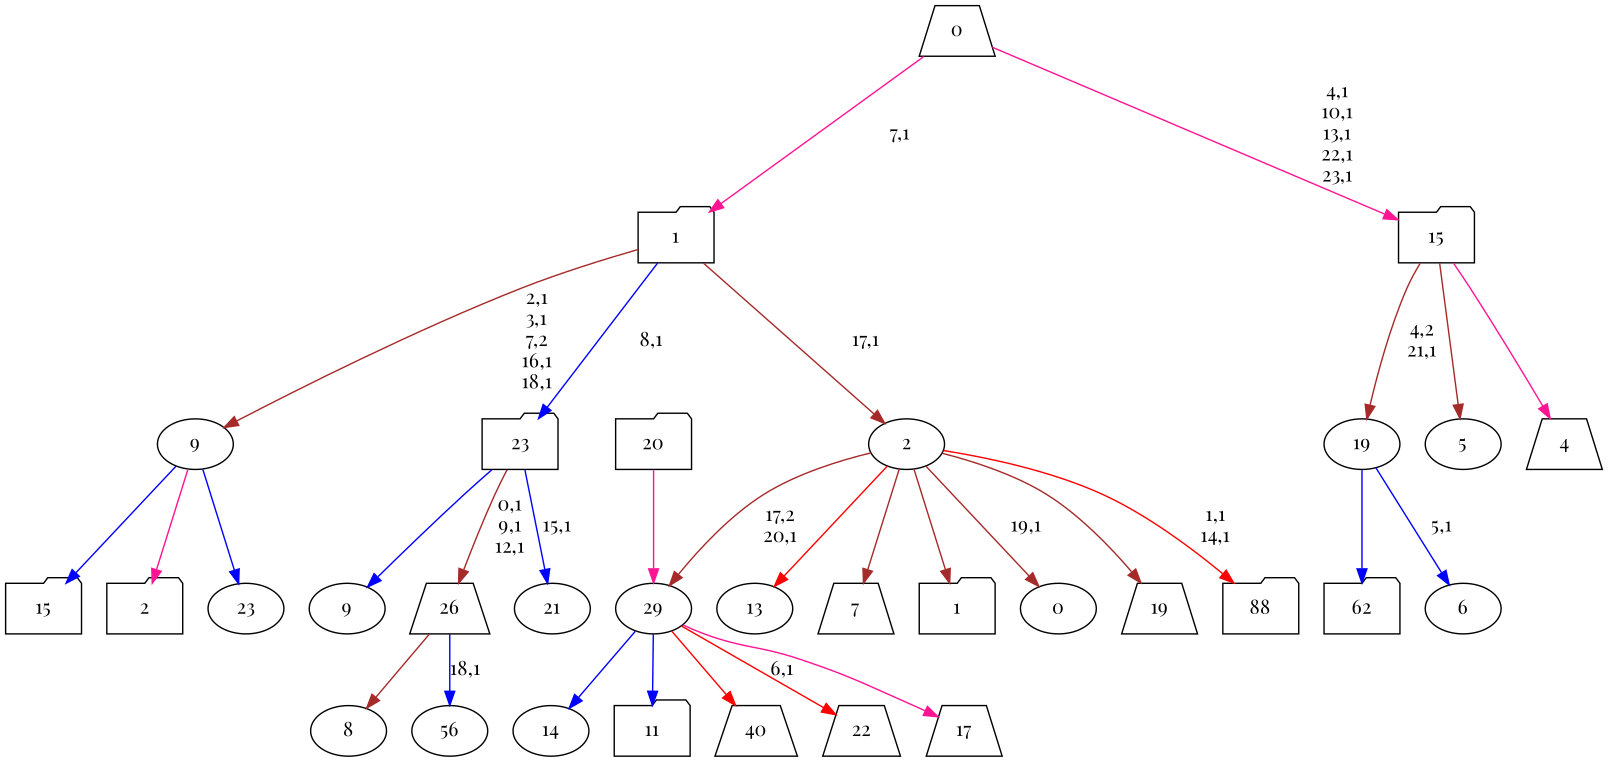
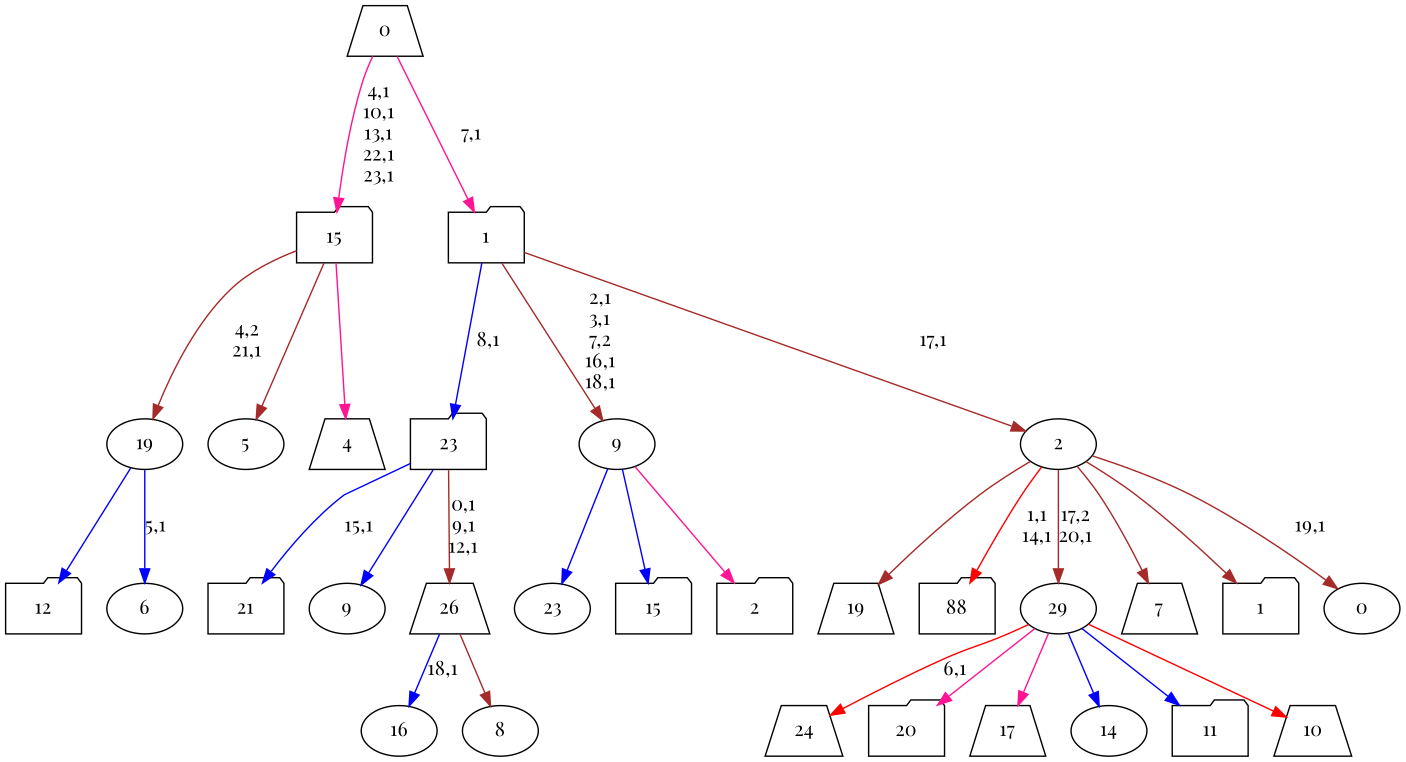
edge "20" -> "29": reversed
node "21": shape ellipse -> folder
node "13": removed
node "62": label "62" -> "12"
node "56": label "56" -> "16"
node "40": label "40" -> "10"
node "22": label "22" -> "24"
